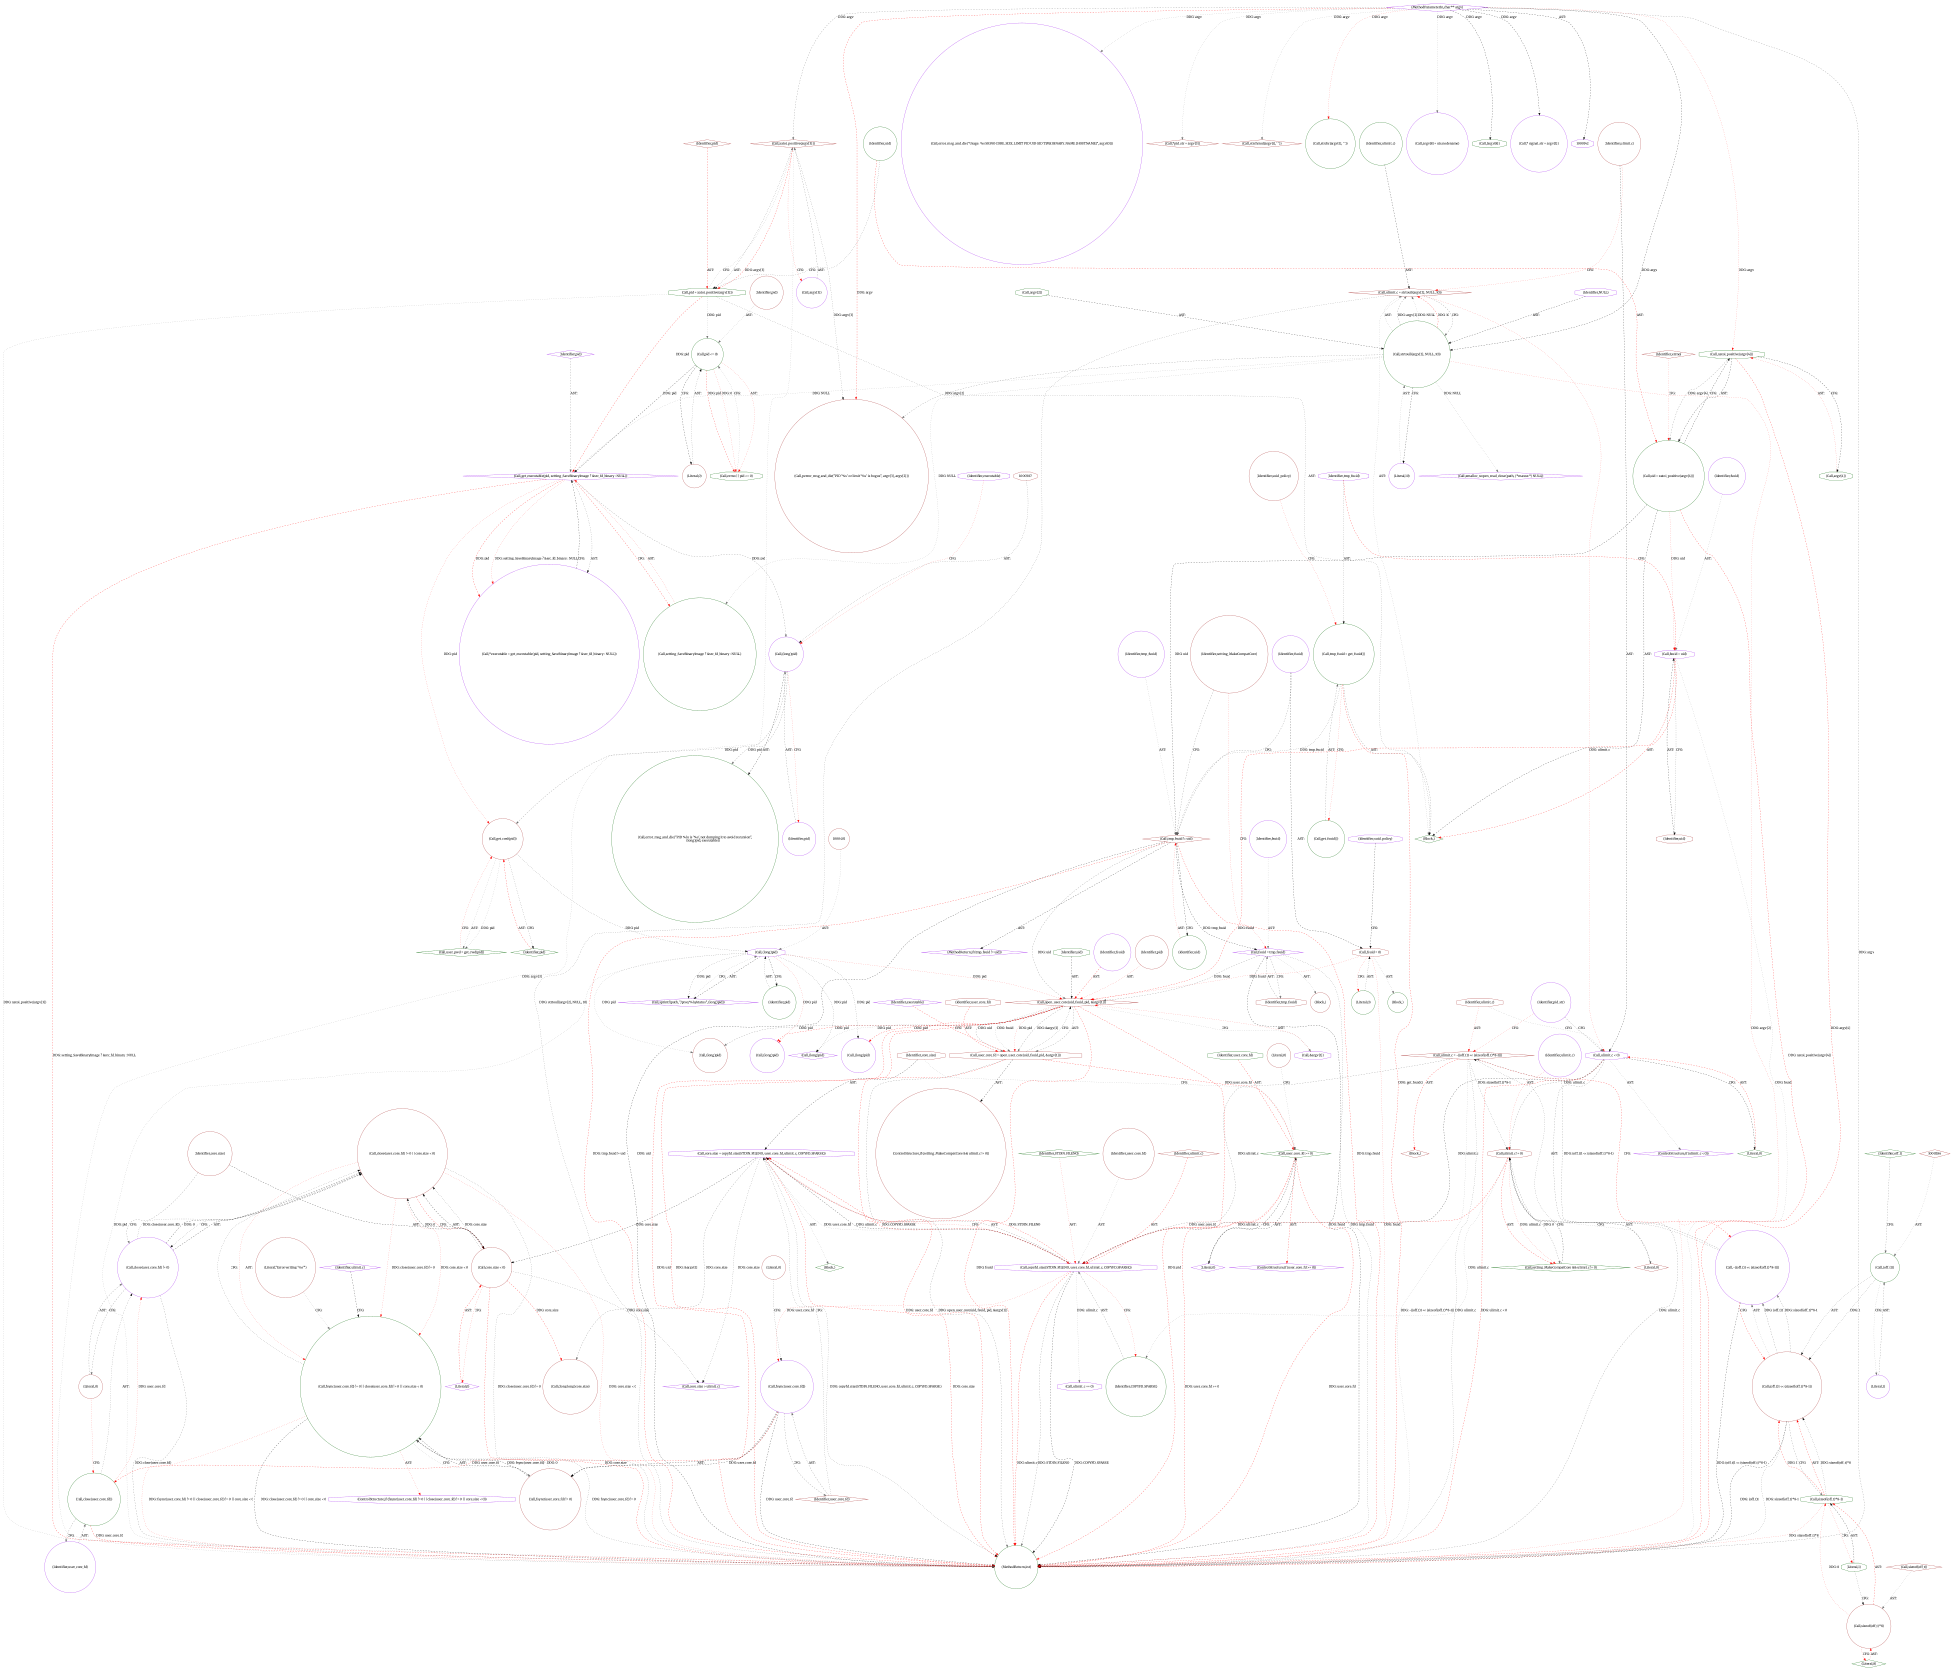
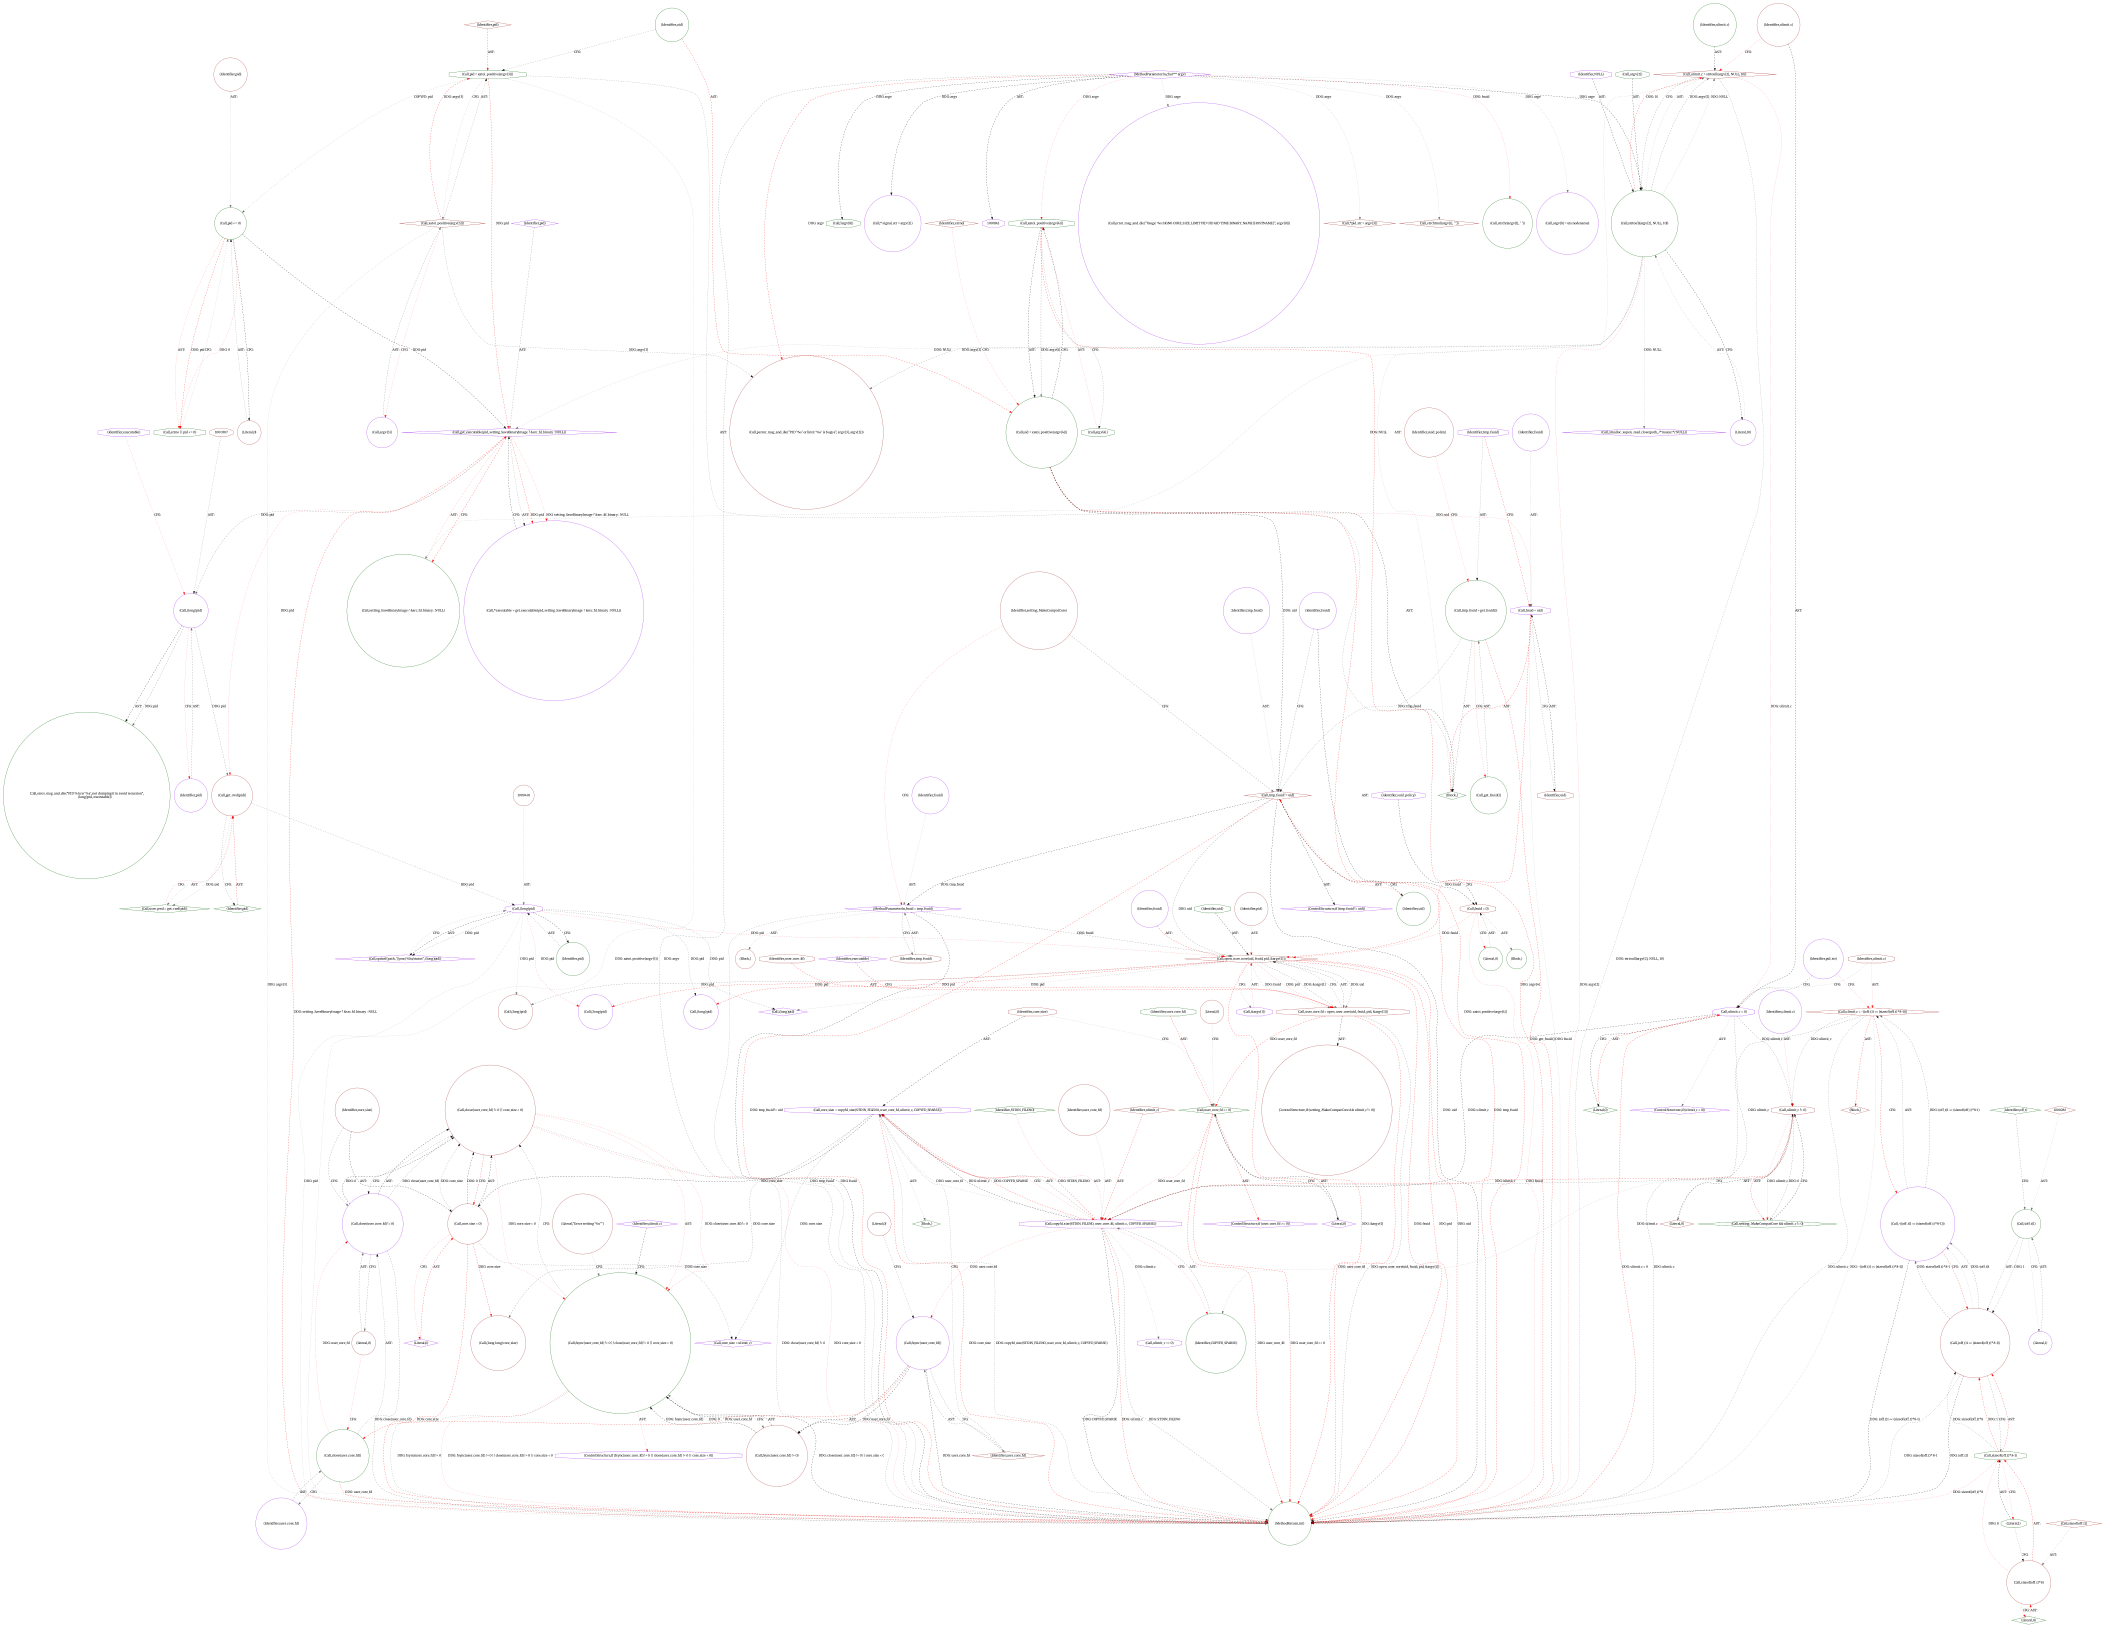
edge "(MethodParameterIn,char** argv)" -> "(Call,xatoi_positive(argv[3]))": removed, label "DDG: argv"
edge "(MethodParameterIn,char** argv)" -> "(Call,strchr(argv[1], ' '))": label "DDG: argv" -> "DDG: fsuid"
edge "(Call,pid = xatoi_positive(argv[3]))" -> "(Call,pid <= 0)": label "DDG: pid" -> "COPYFD: pid"
edge "(Call,xatoi_positive(argv[4]))" -> "(Call,argv[4])": style dashed -> dotted
node "(MethodReturn,if (tmp_fsuid != uid))": label "(MethodReturn,if (tmp_fsuid != uid))" -> "(ControlStructure,if (tmp_fsuid != uid))"
node "(Call,fsuid = tmp_fsuid)": label "(Call,fsuid = tmp_fsuid)" -> "(MethodParameterIn,fsuid = tmp_fsuid)"
edge "(Call,ulimit_c = ~((off_t)1 << (sizeof(off_t)*8-1)))" -> "(Call,ulimit_c != 0)": label "DDG: sizeof(off_t)*8-1" -> "DDG: ulimit_c"
